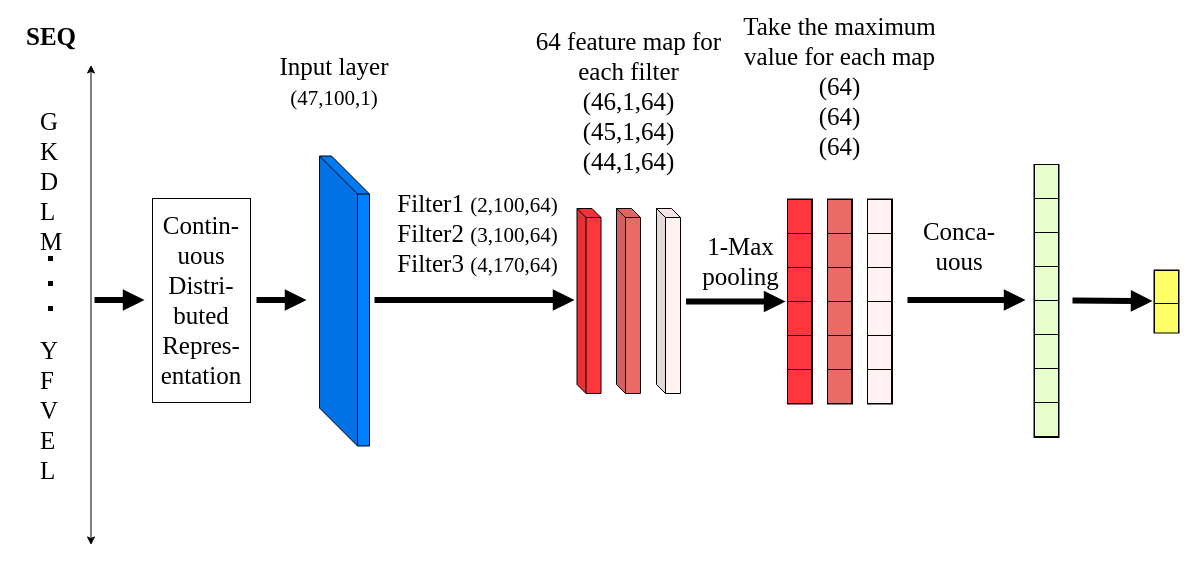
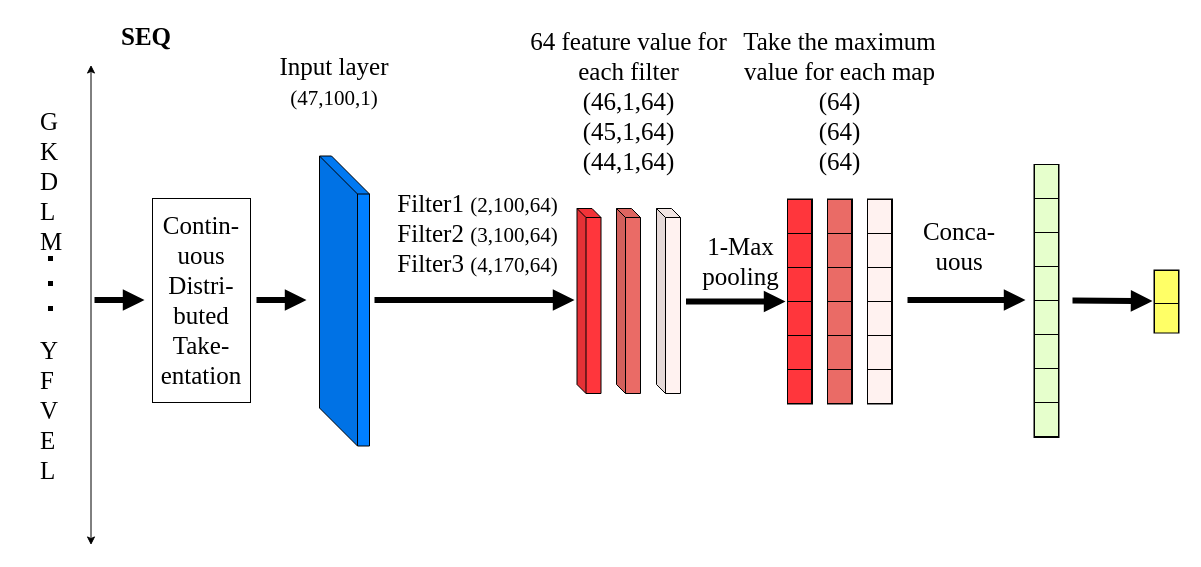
node "SEQ": moved (51, 36) -> (146, 36)
node "Take the maximum value for each map (64) (64) (64)": moved (840, 86) -> (840, 101)
node "64 feature map for each filter (46,1,64) (45,1,64) (44,1,64)": label "64 feature map for each filter (46,1,64) (45,1,64) (44,1,64)" -> "64 feature value for each filter (46,1,64) (45,1,64) (44,1,64)"
node "Contin- uous Distri- buted Repres- entation": label "Contin- uous Distri- buted Repres- entation" -> "Contin- uous Distri- buted Take- entation"
